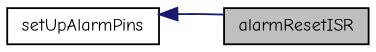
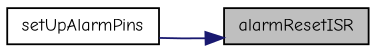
edge "alarmResetISR" -> "setUpAlarmPins": reversed
